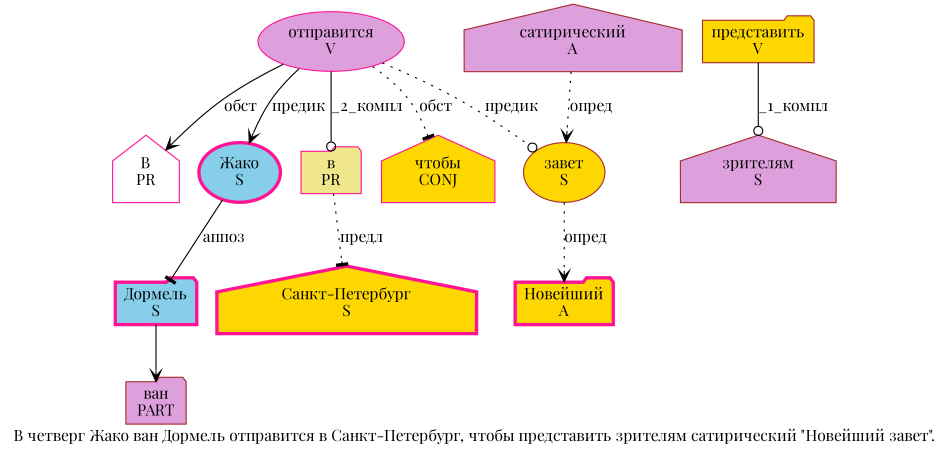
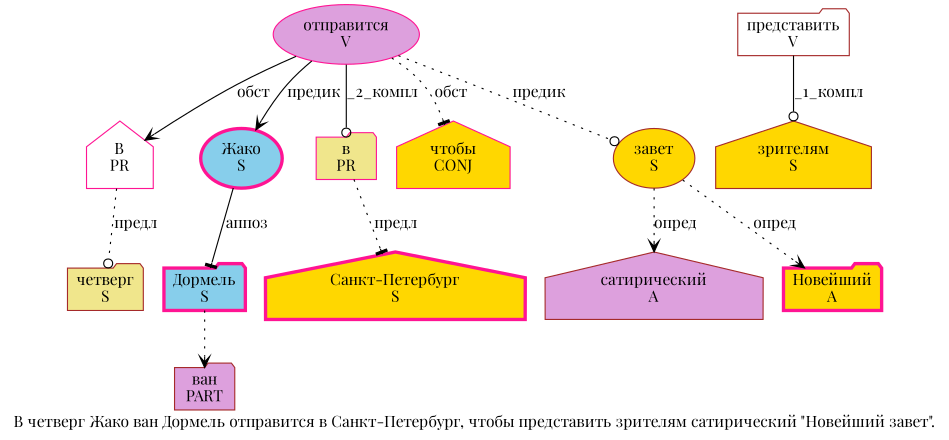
node "представить V": fillcolor gold -> white
edge "сатирический A" -> "завет S": reversed
node "зрителям S": fillcolor plum -> gold
node "четверг S": added
edge "Дормель S" -> "ван PART": style solid -> dotted
